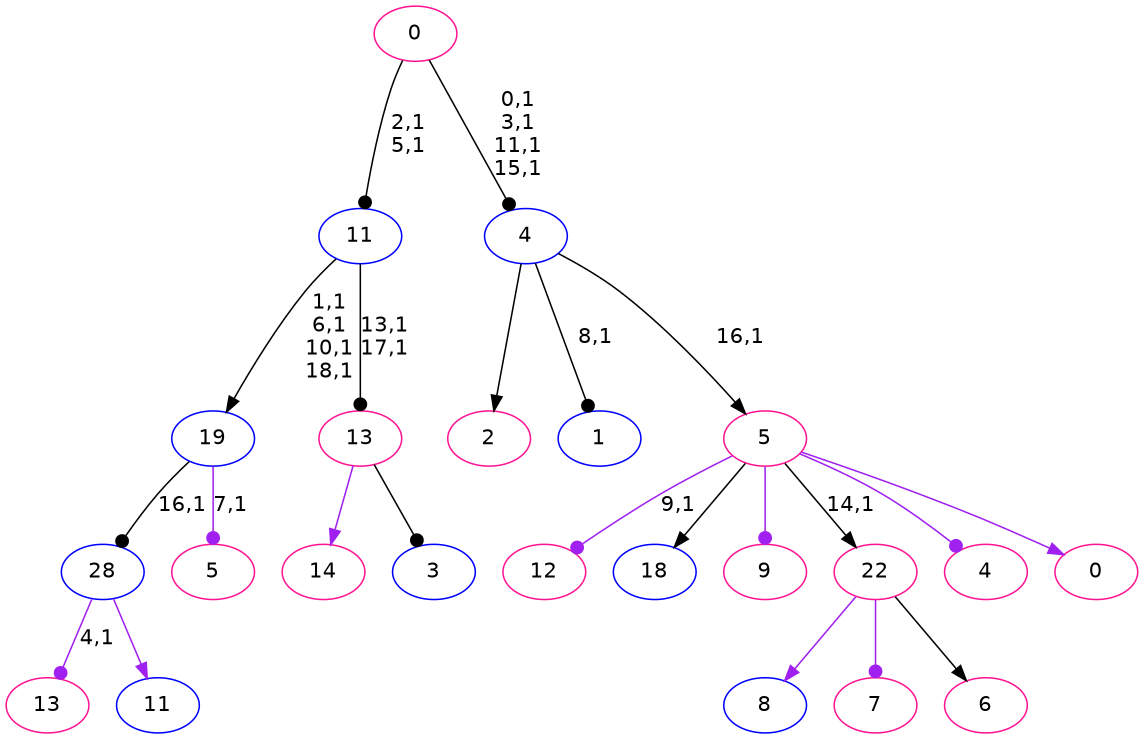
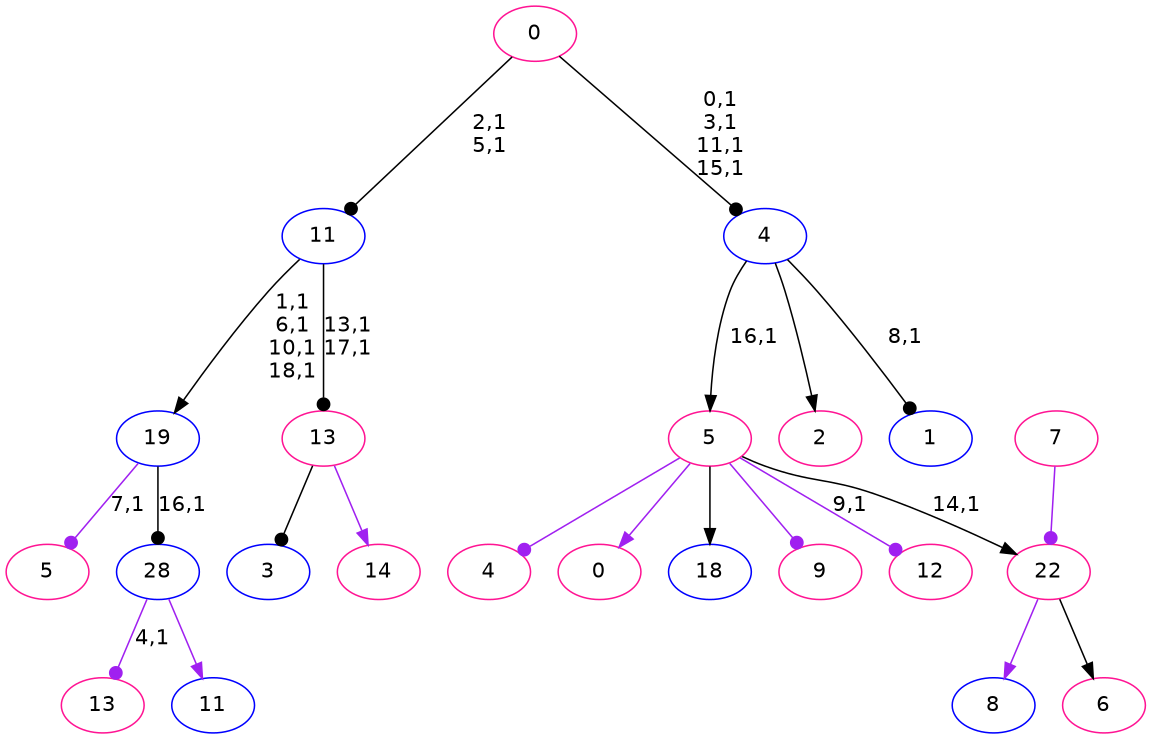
edge "22" -> "7": reversed
